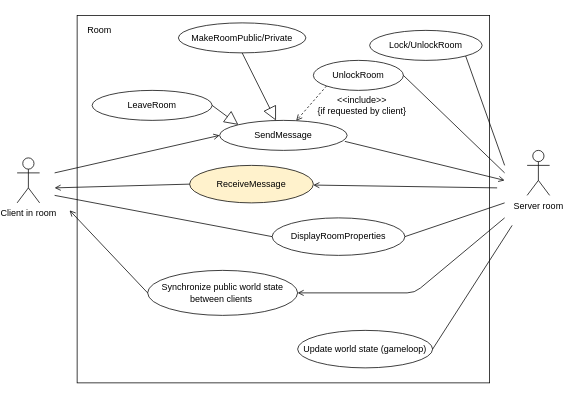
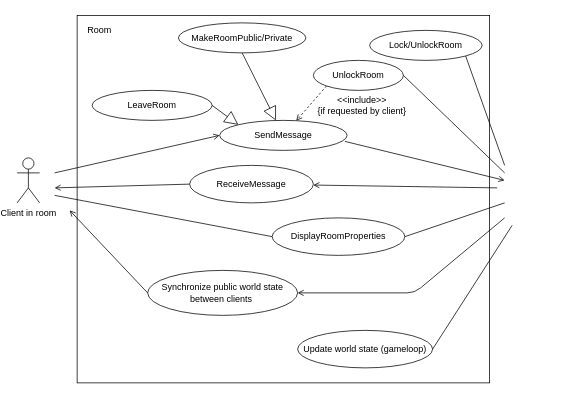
node "Server room": removed
node "ReceiveMessage": fillcolor #fff2cc -> #ffffff
